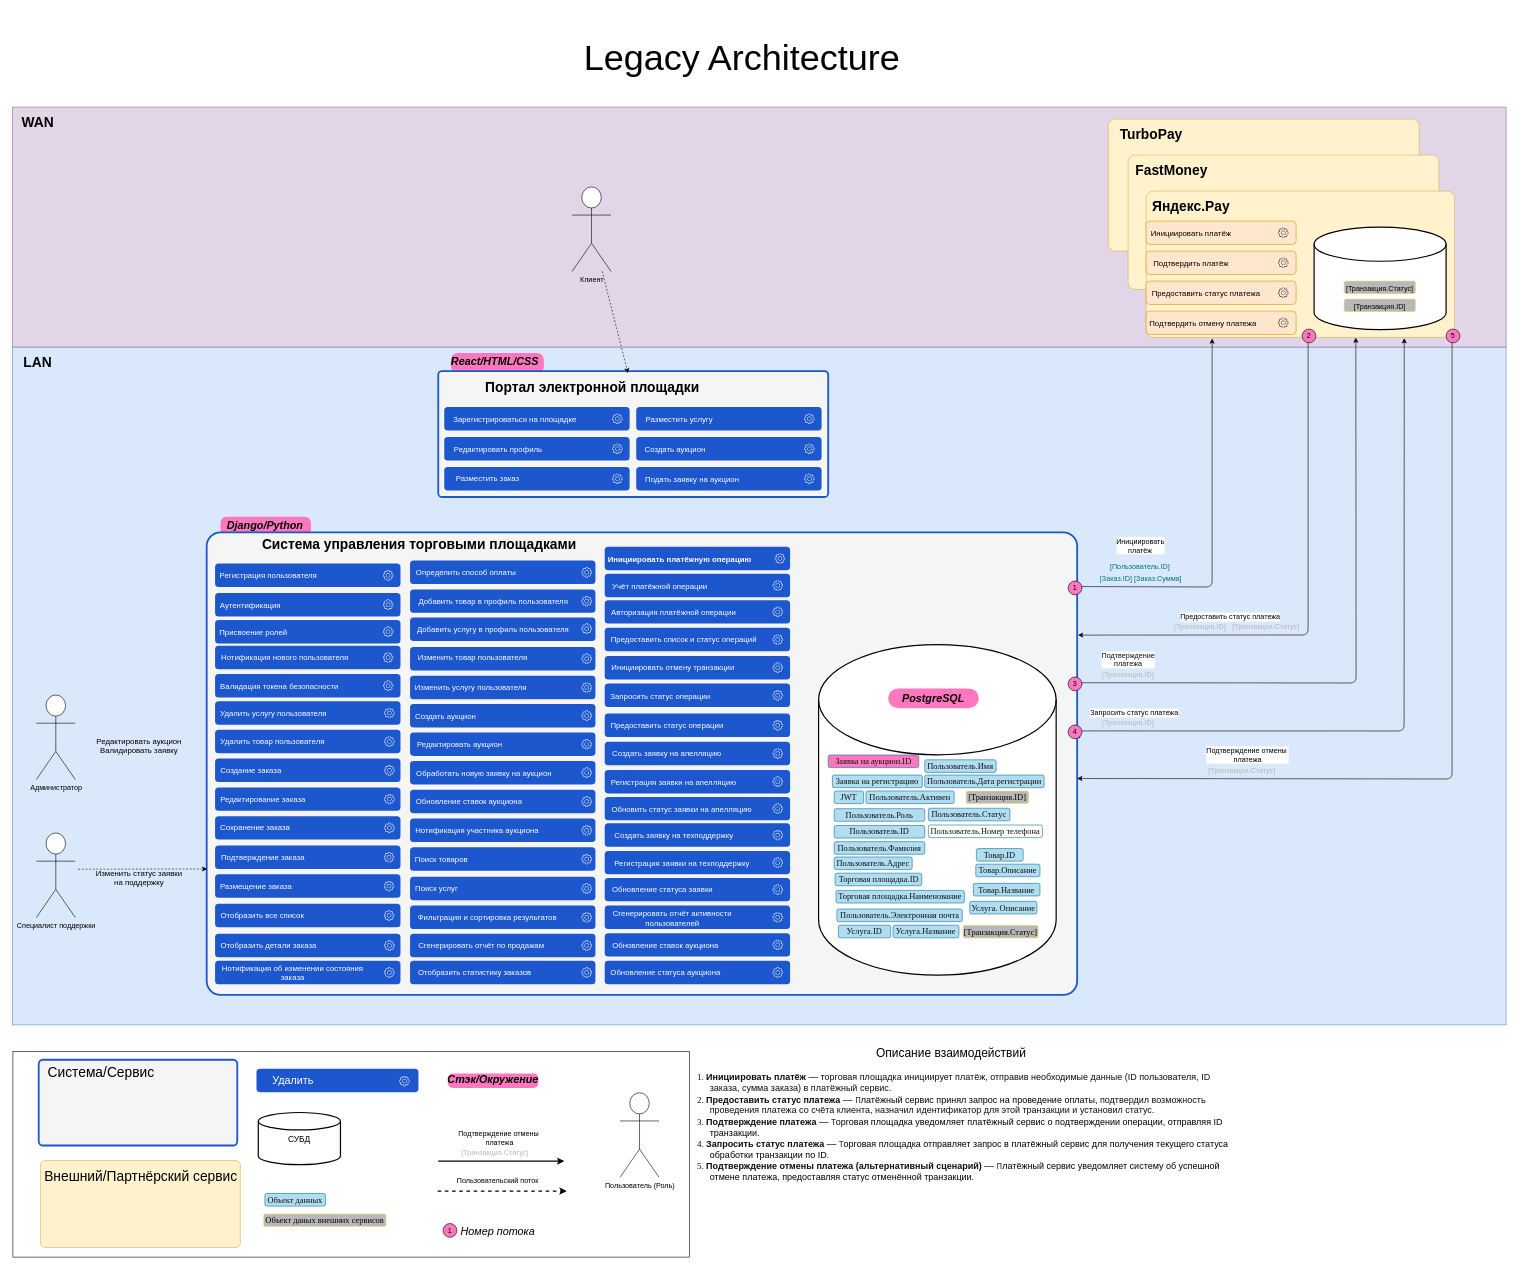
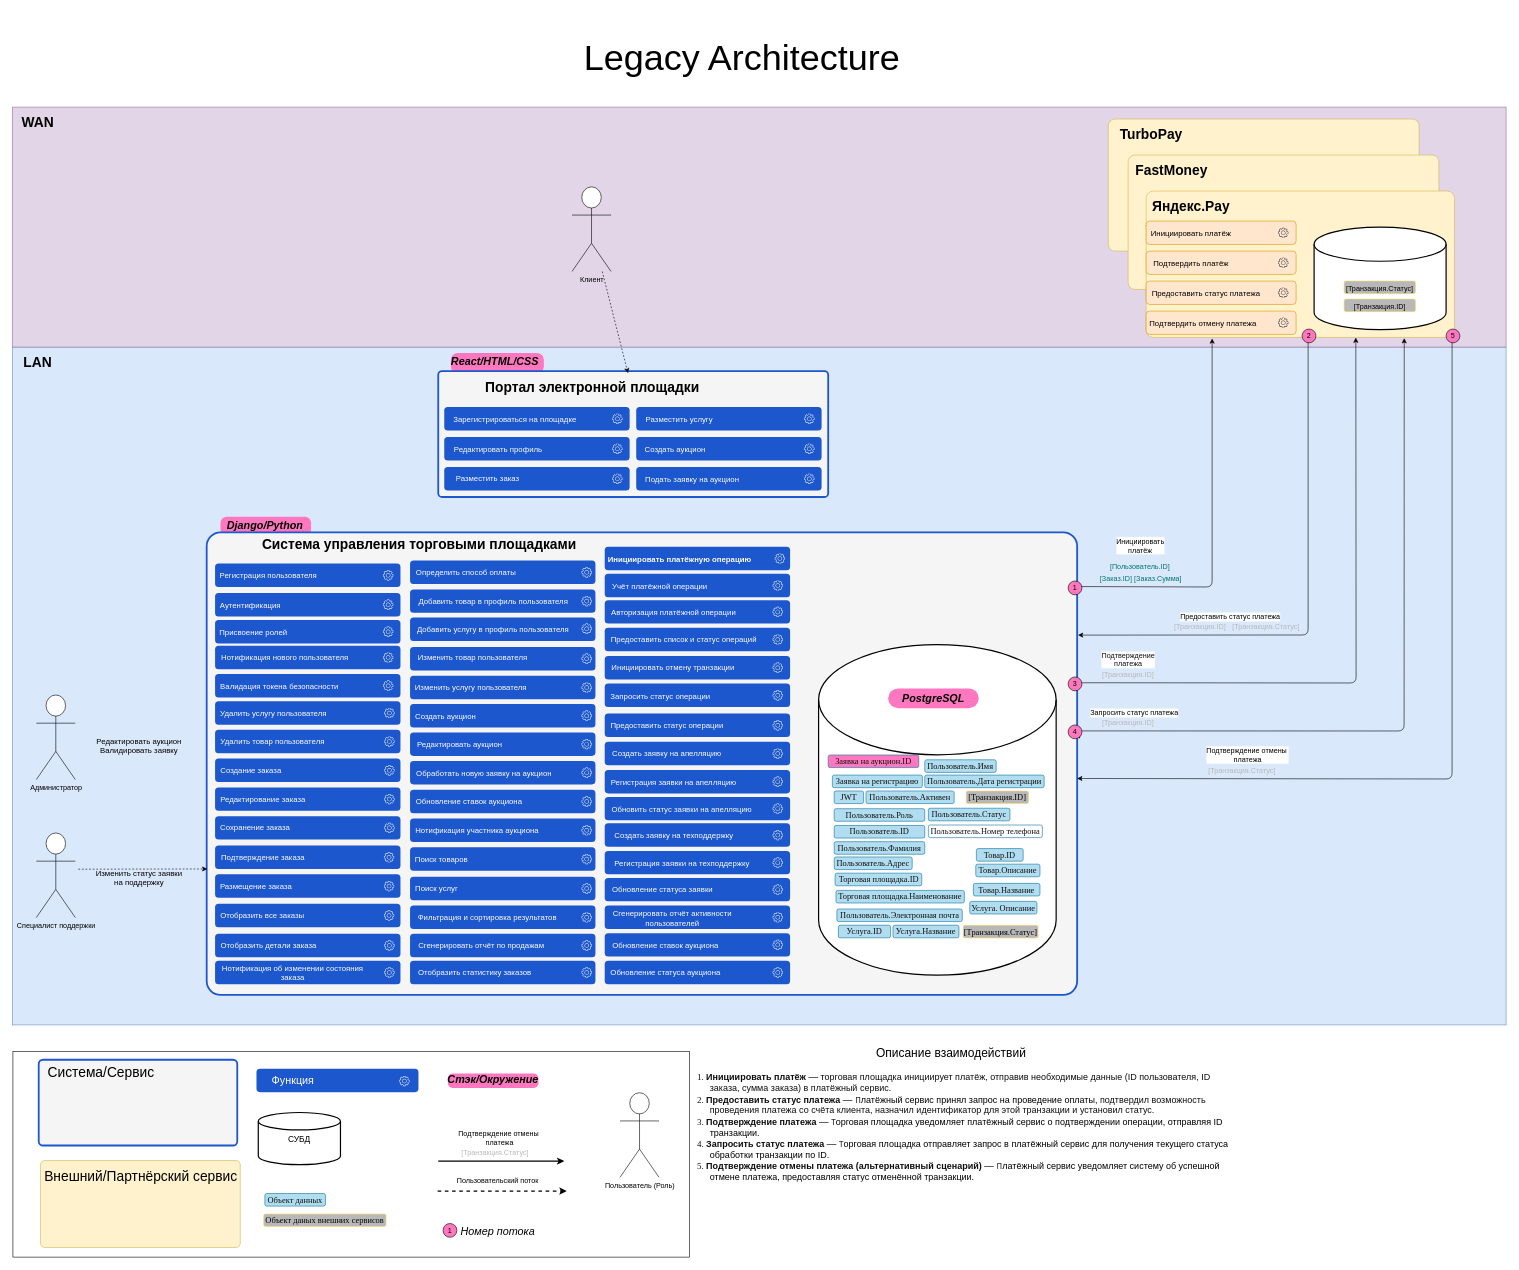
node "Отобразить все список": label "Отобразить все список" -> "Отобразить все заказы"
node "Удалить": label "Удалить" -> "Функция"
